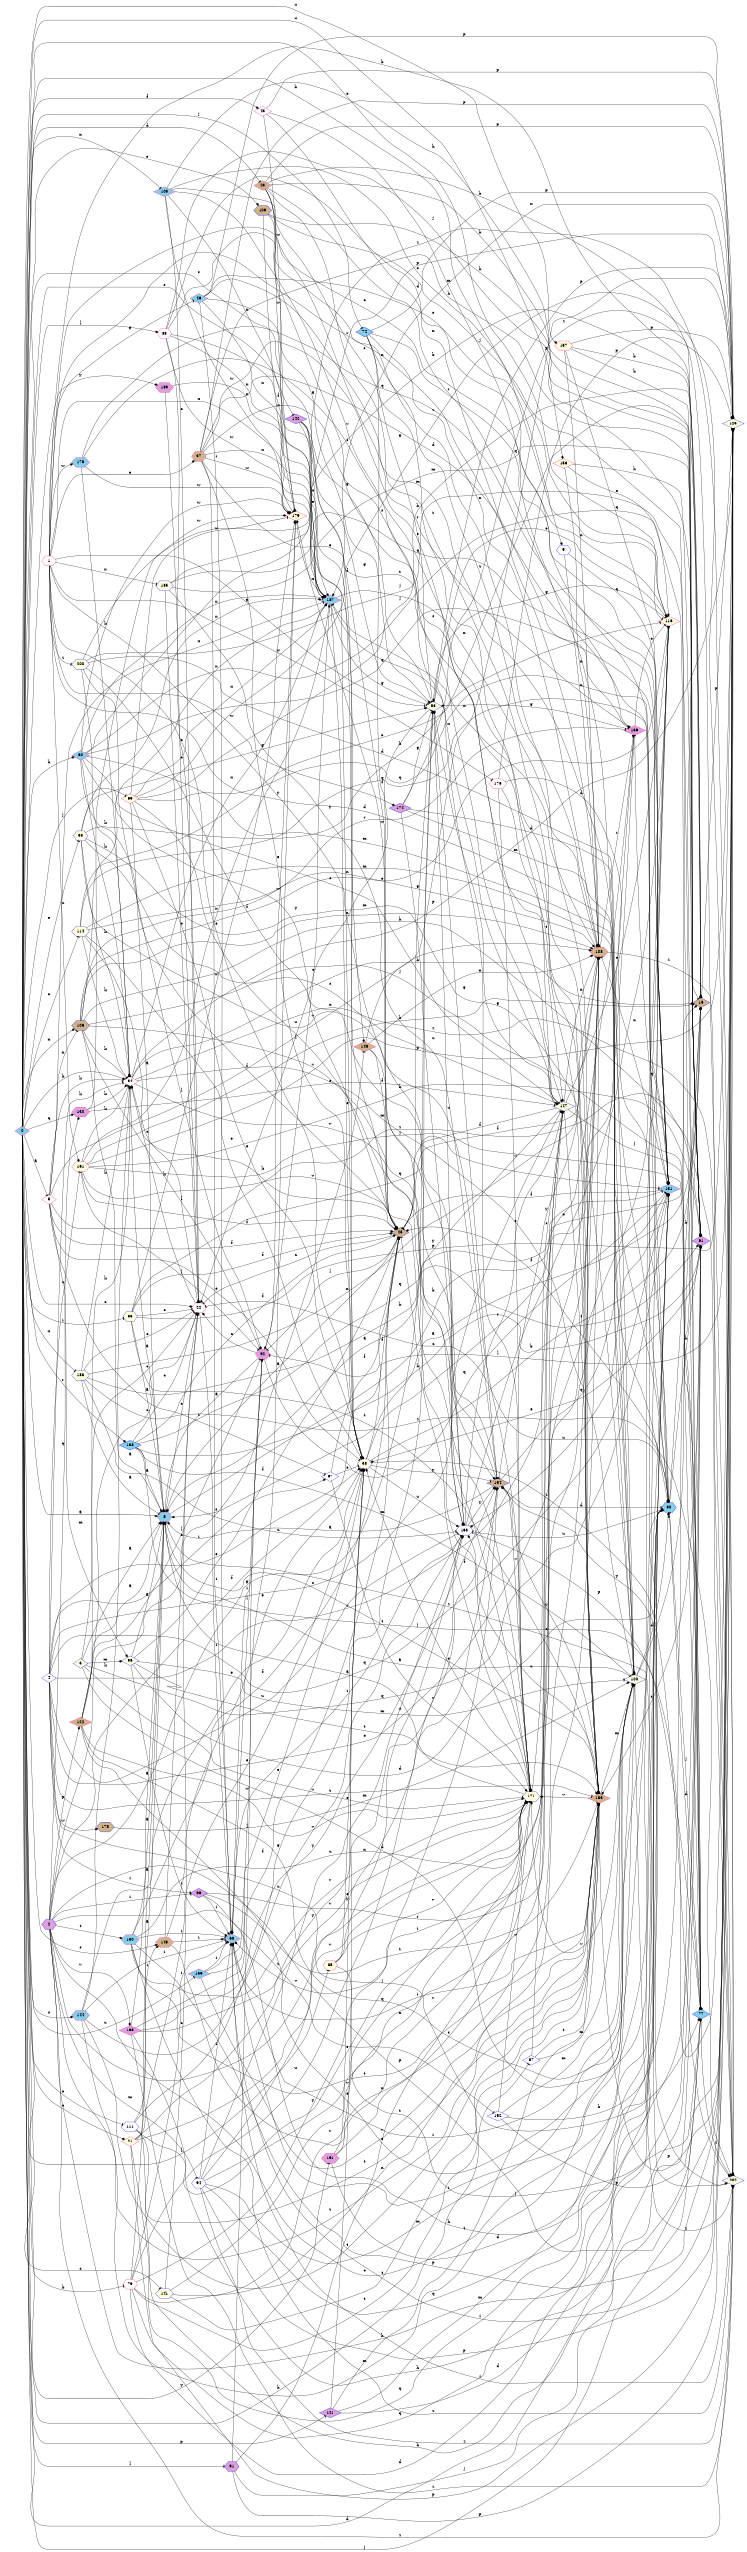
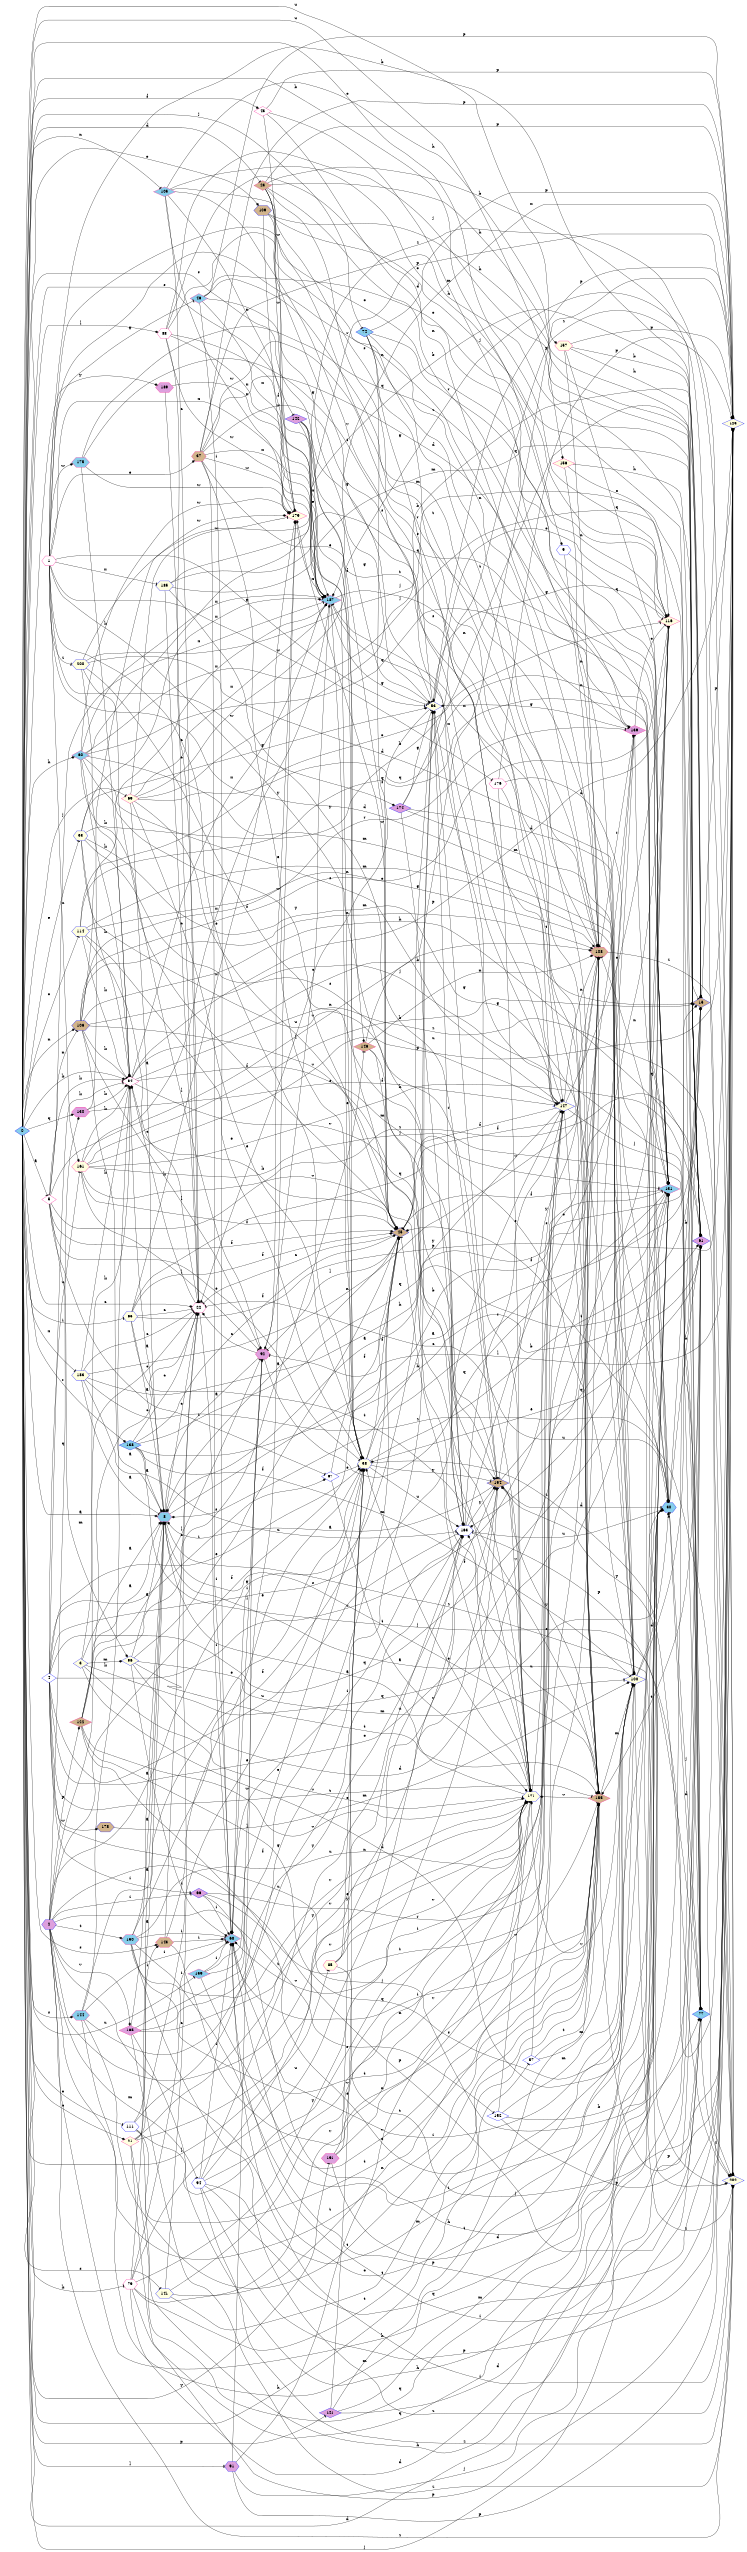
edge "53" -> "163": label "u" -> "r"
node "0": color deeppink -> blue
